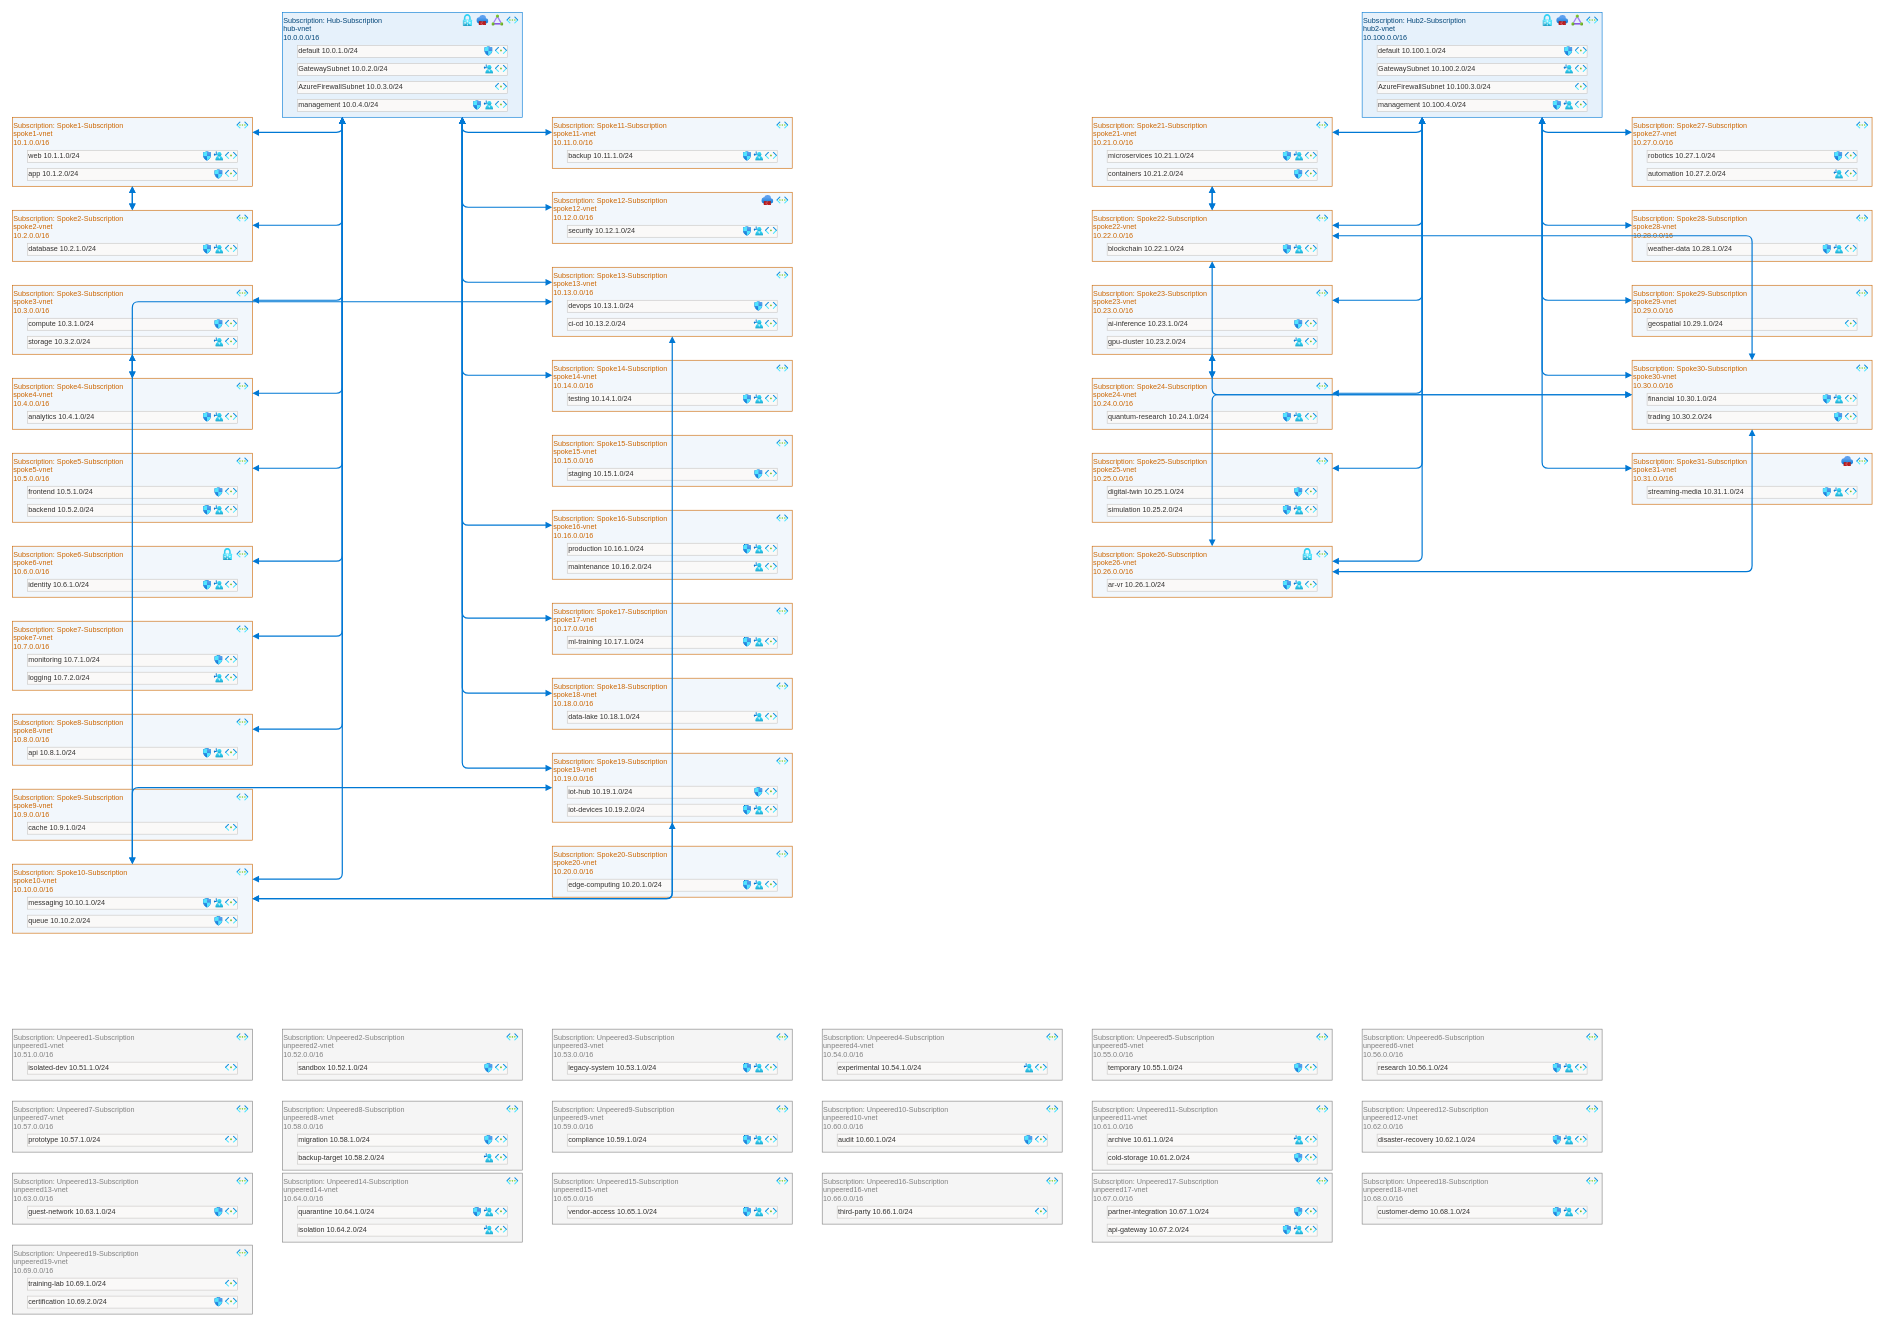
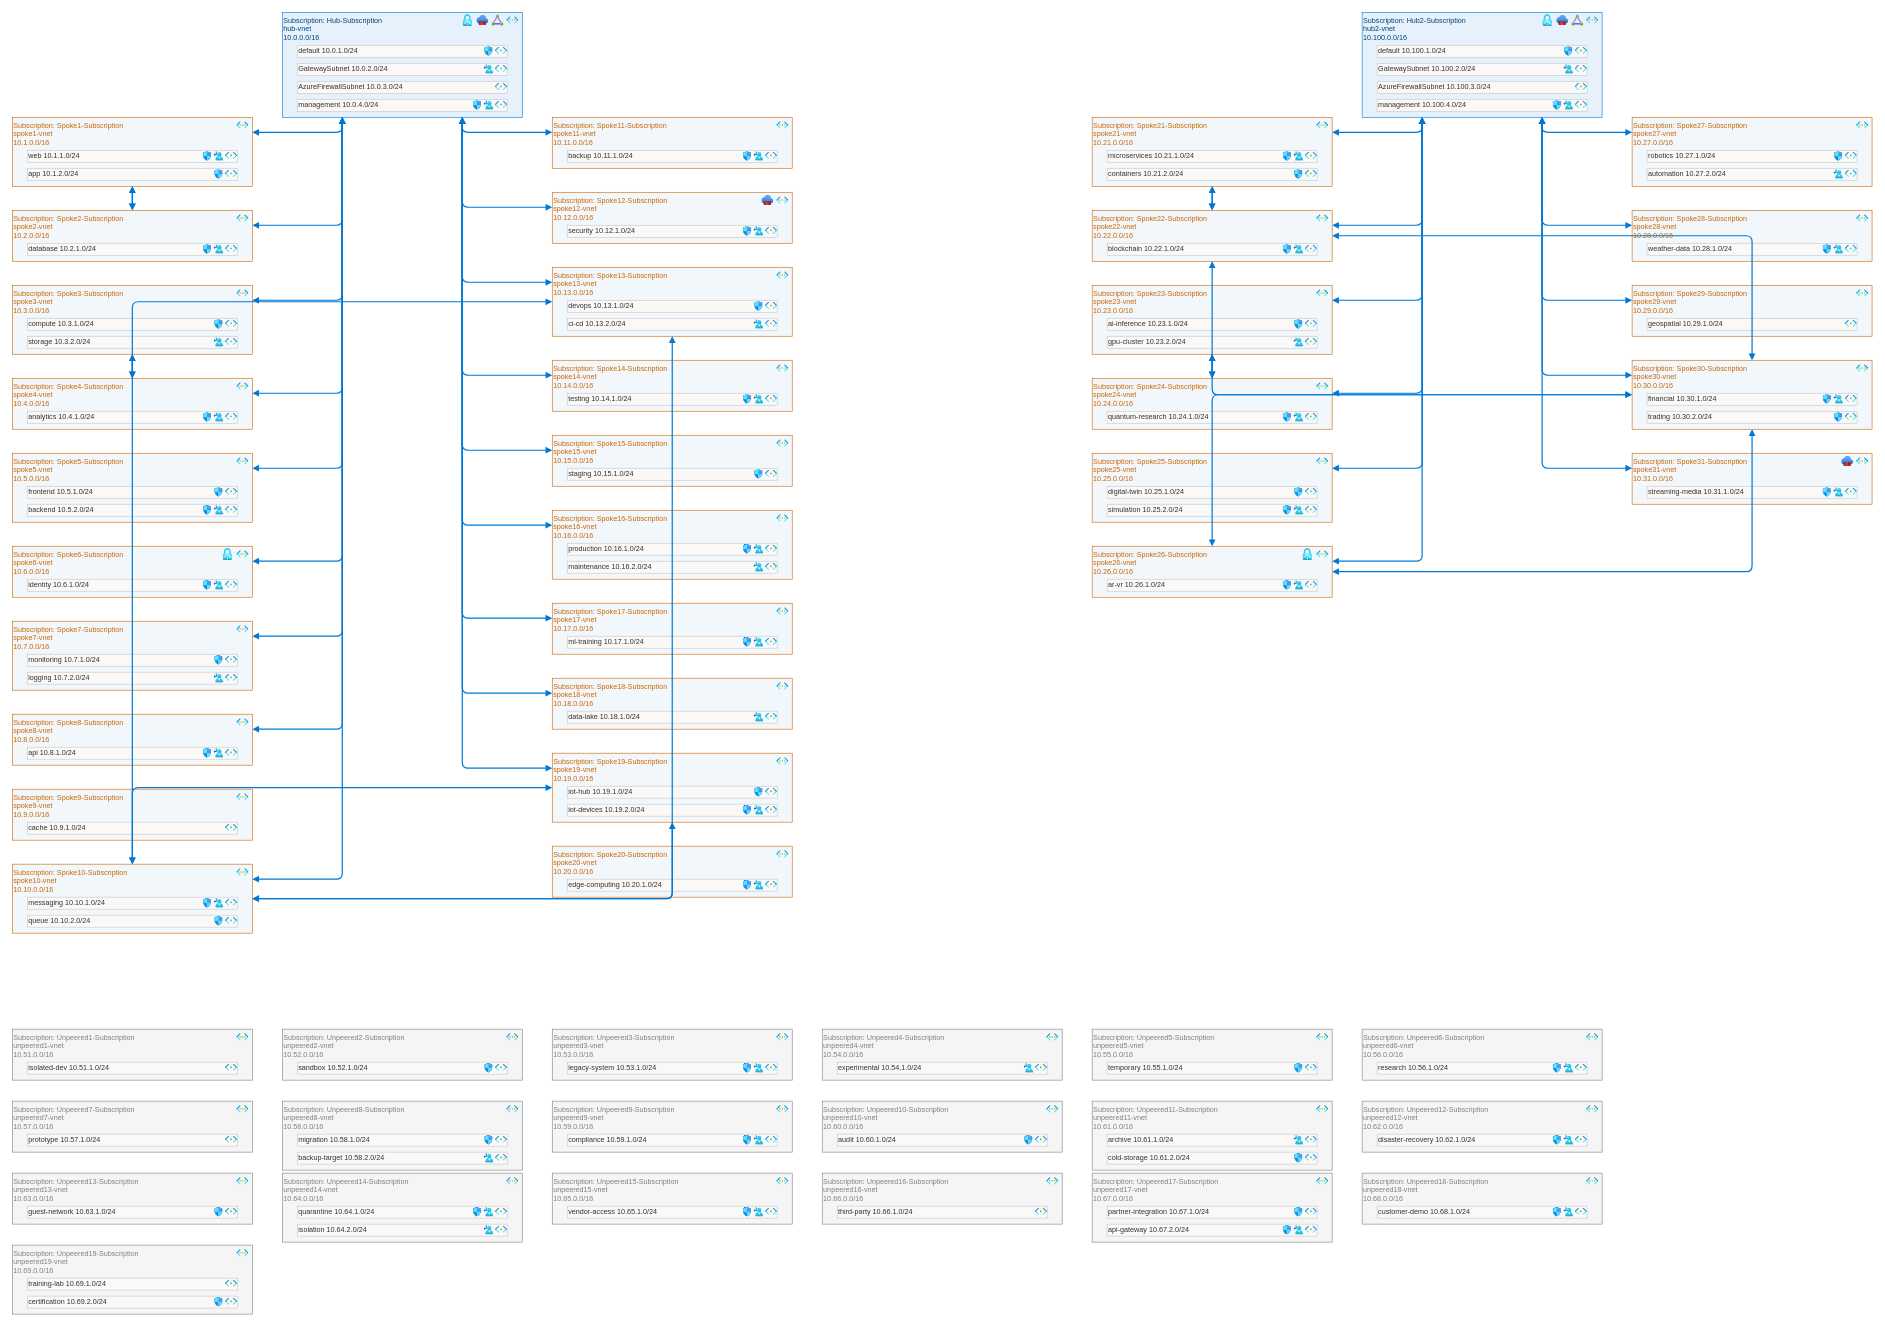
edge "Subscription: Hub-Subscription hub-vnet 10.0.0.0/16" -- "Subscription: Spoke15-Subscription spoke15-vnet 10.15.0.0/16": added
